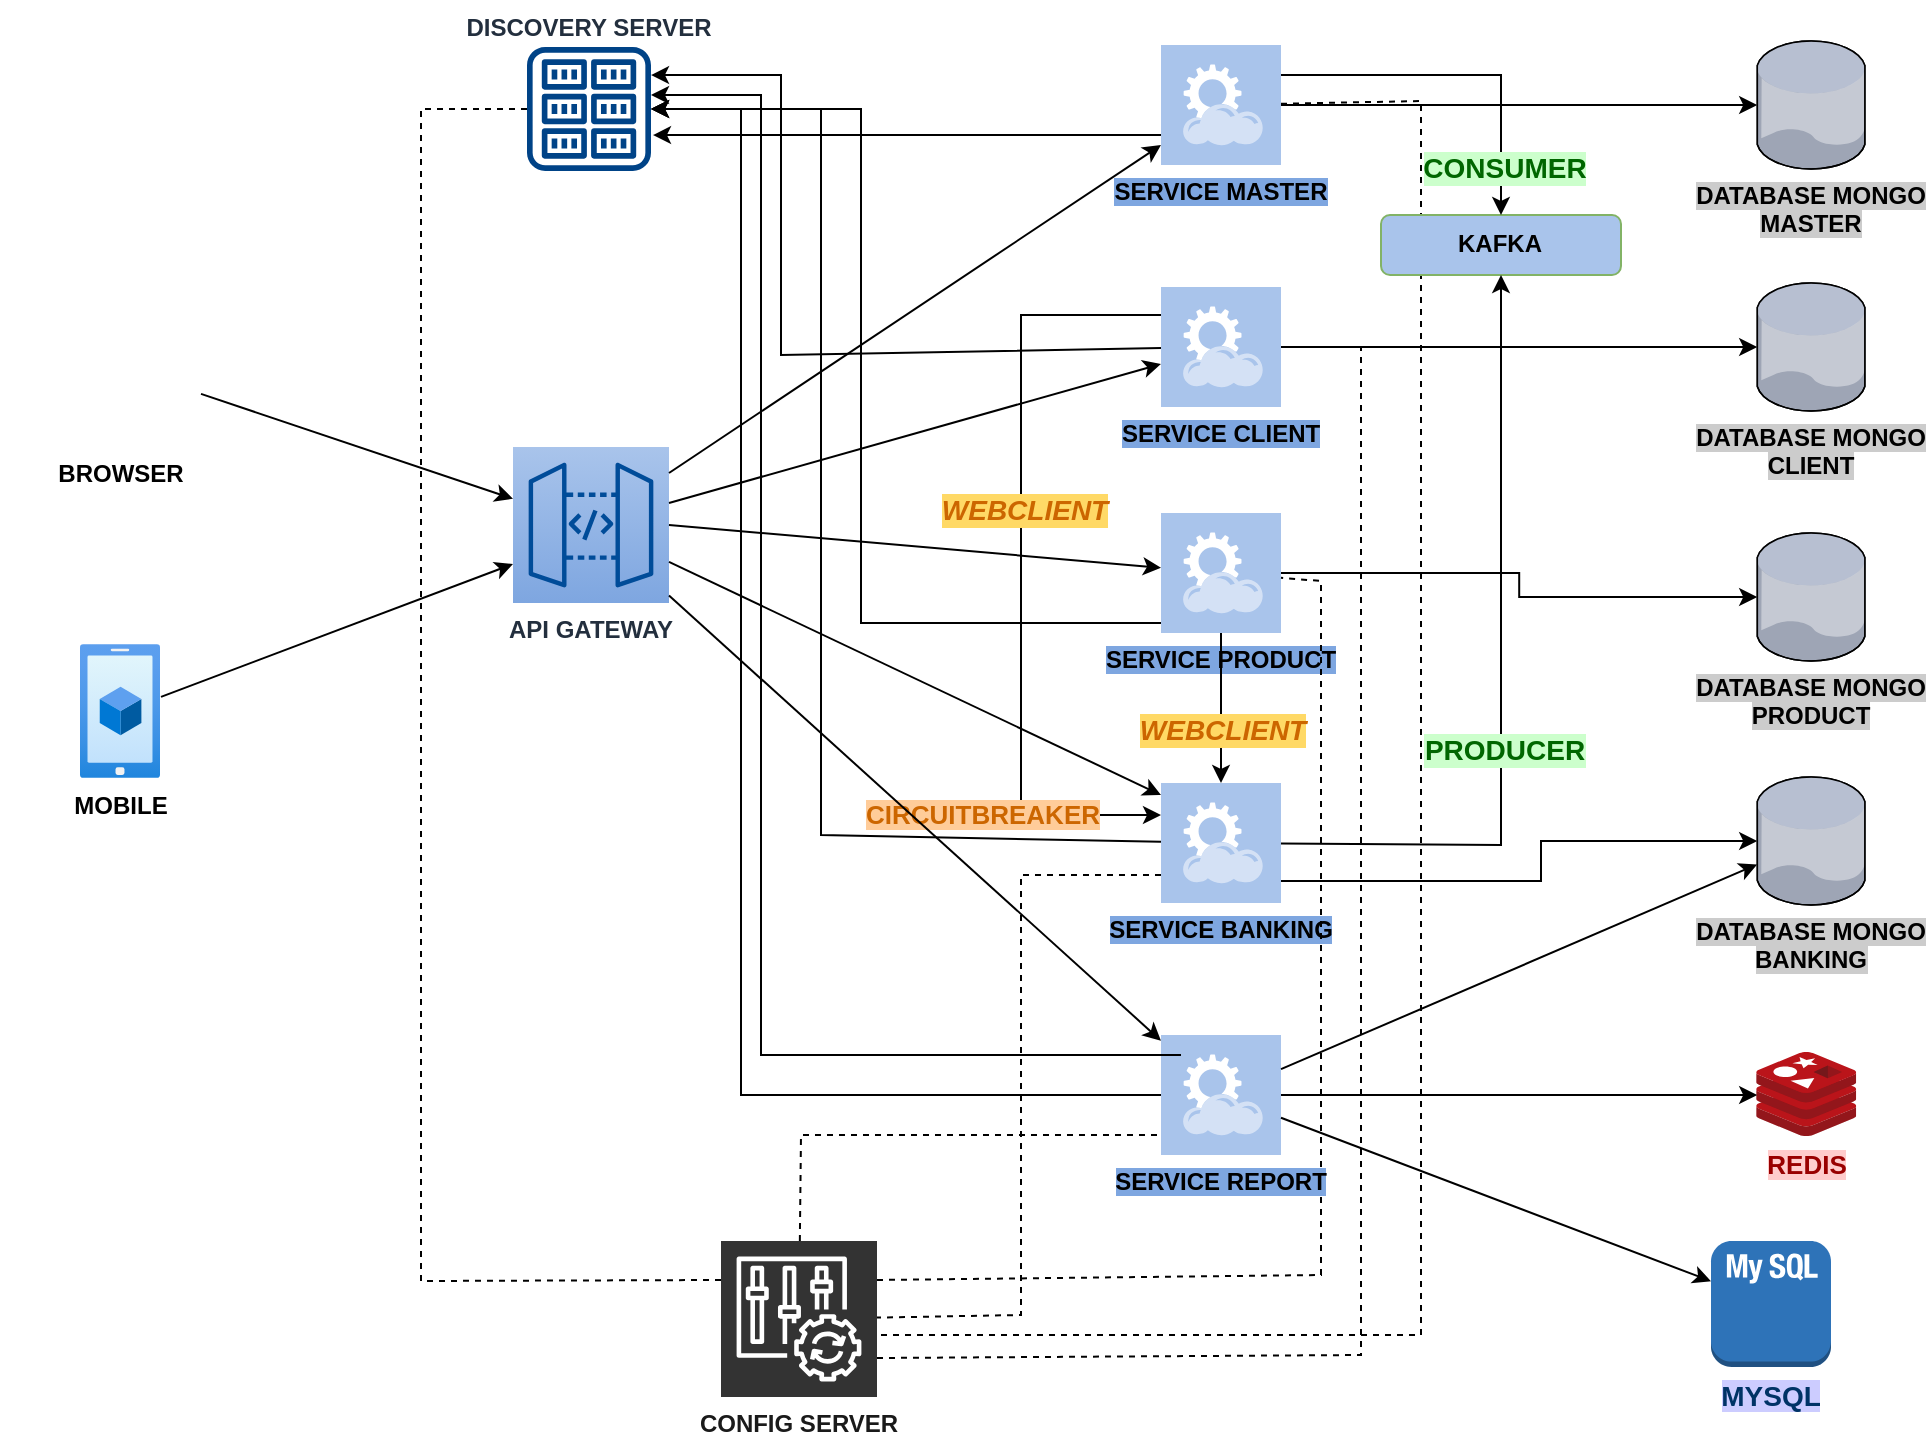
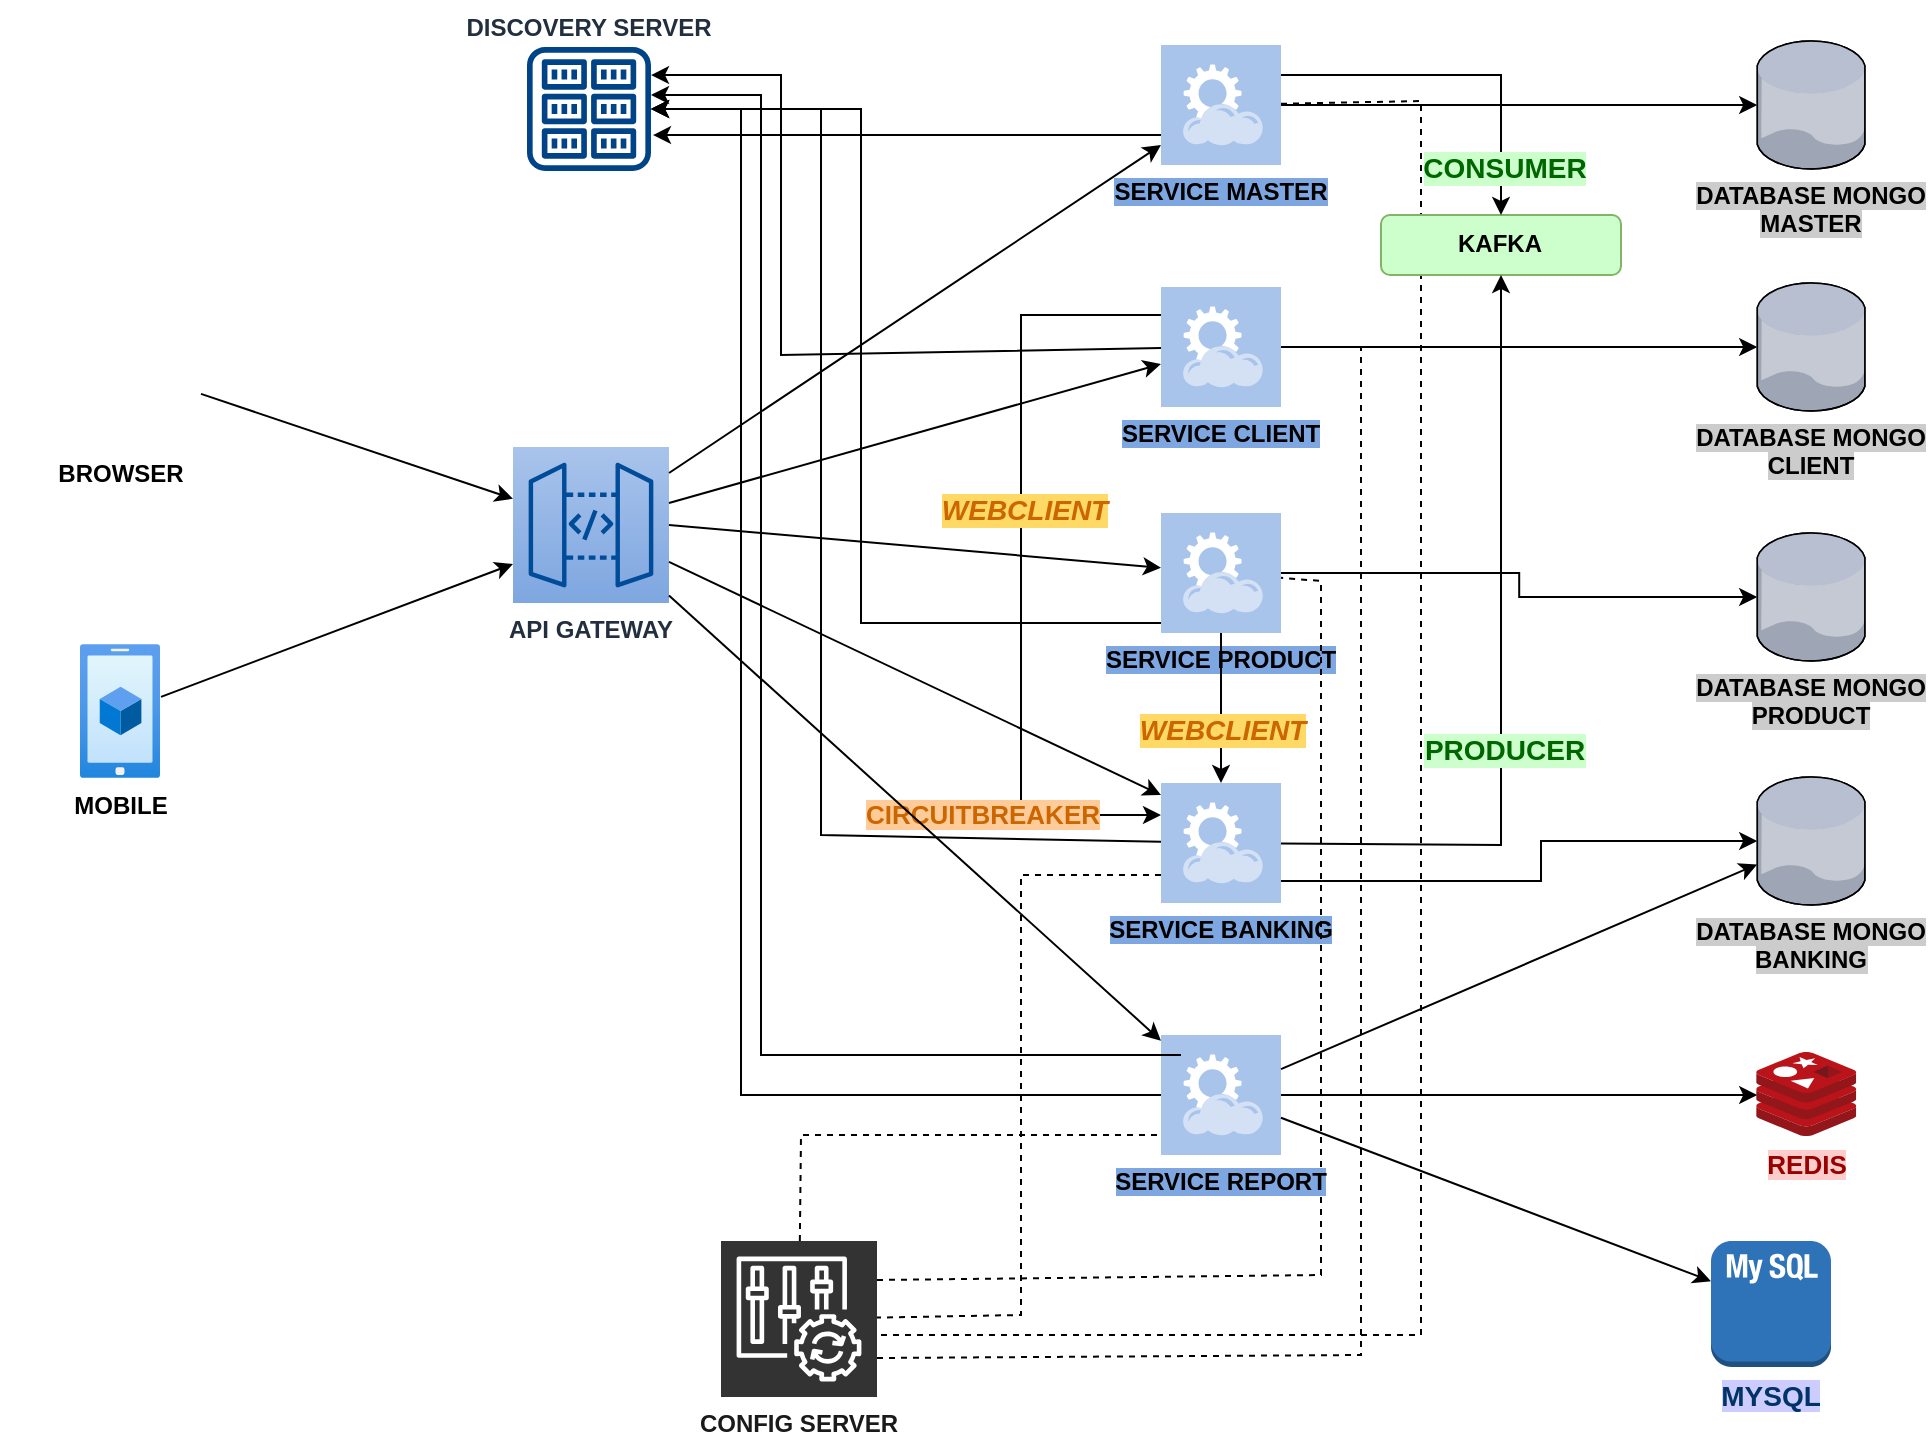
node "KAFKA": fillcolor #a9c4eb -> #ccffcc
edge "DISCOVERY SERVER" -- "CONFIG SERVER": removed
